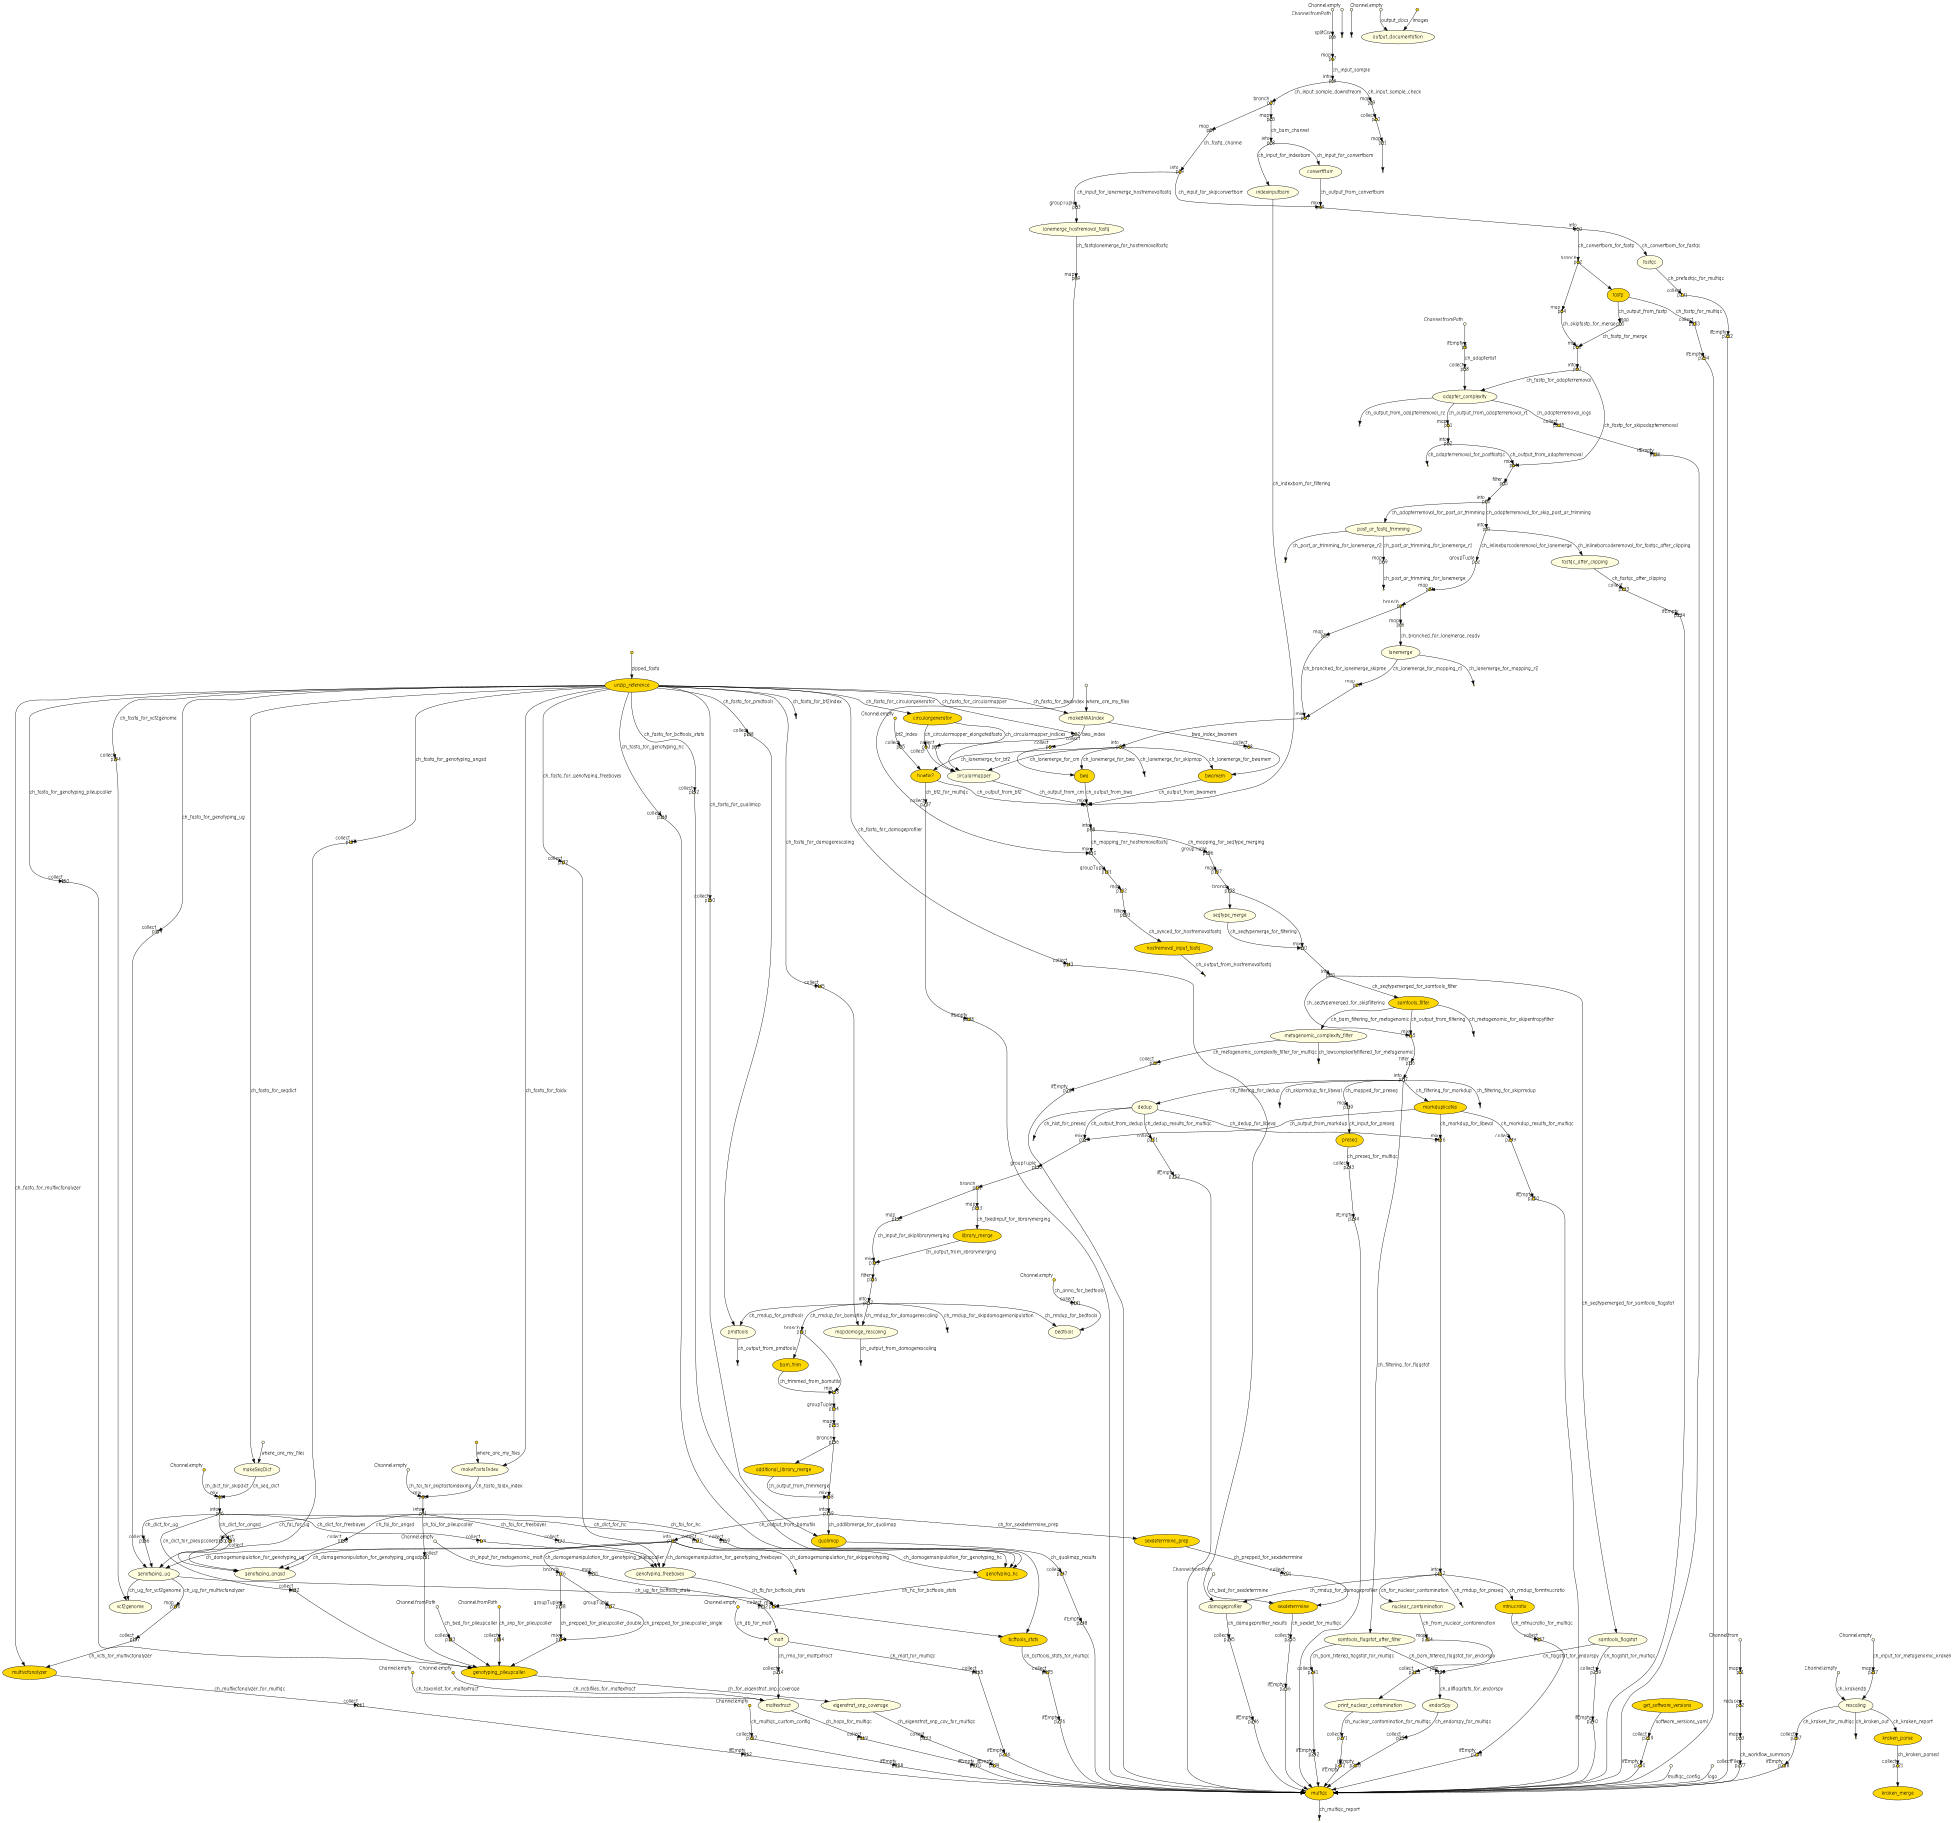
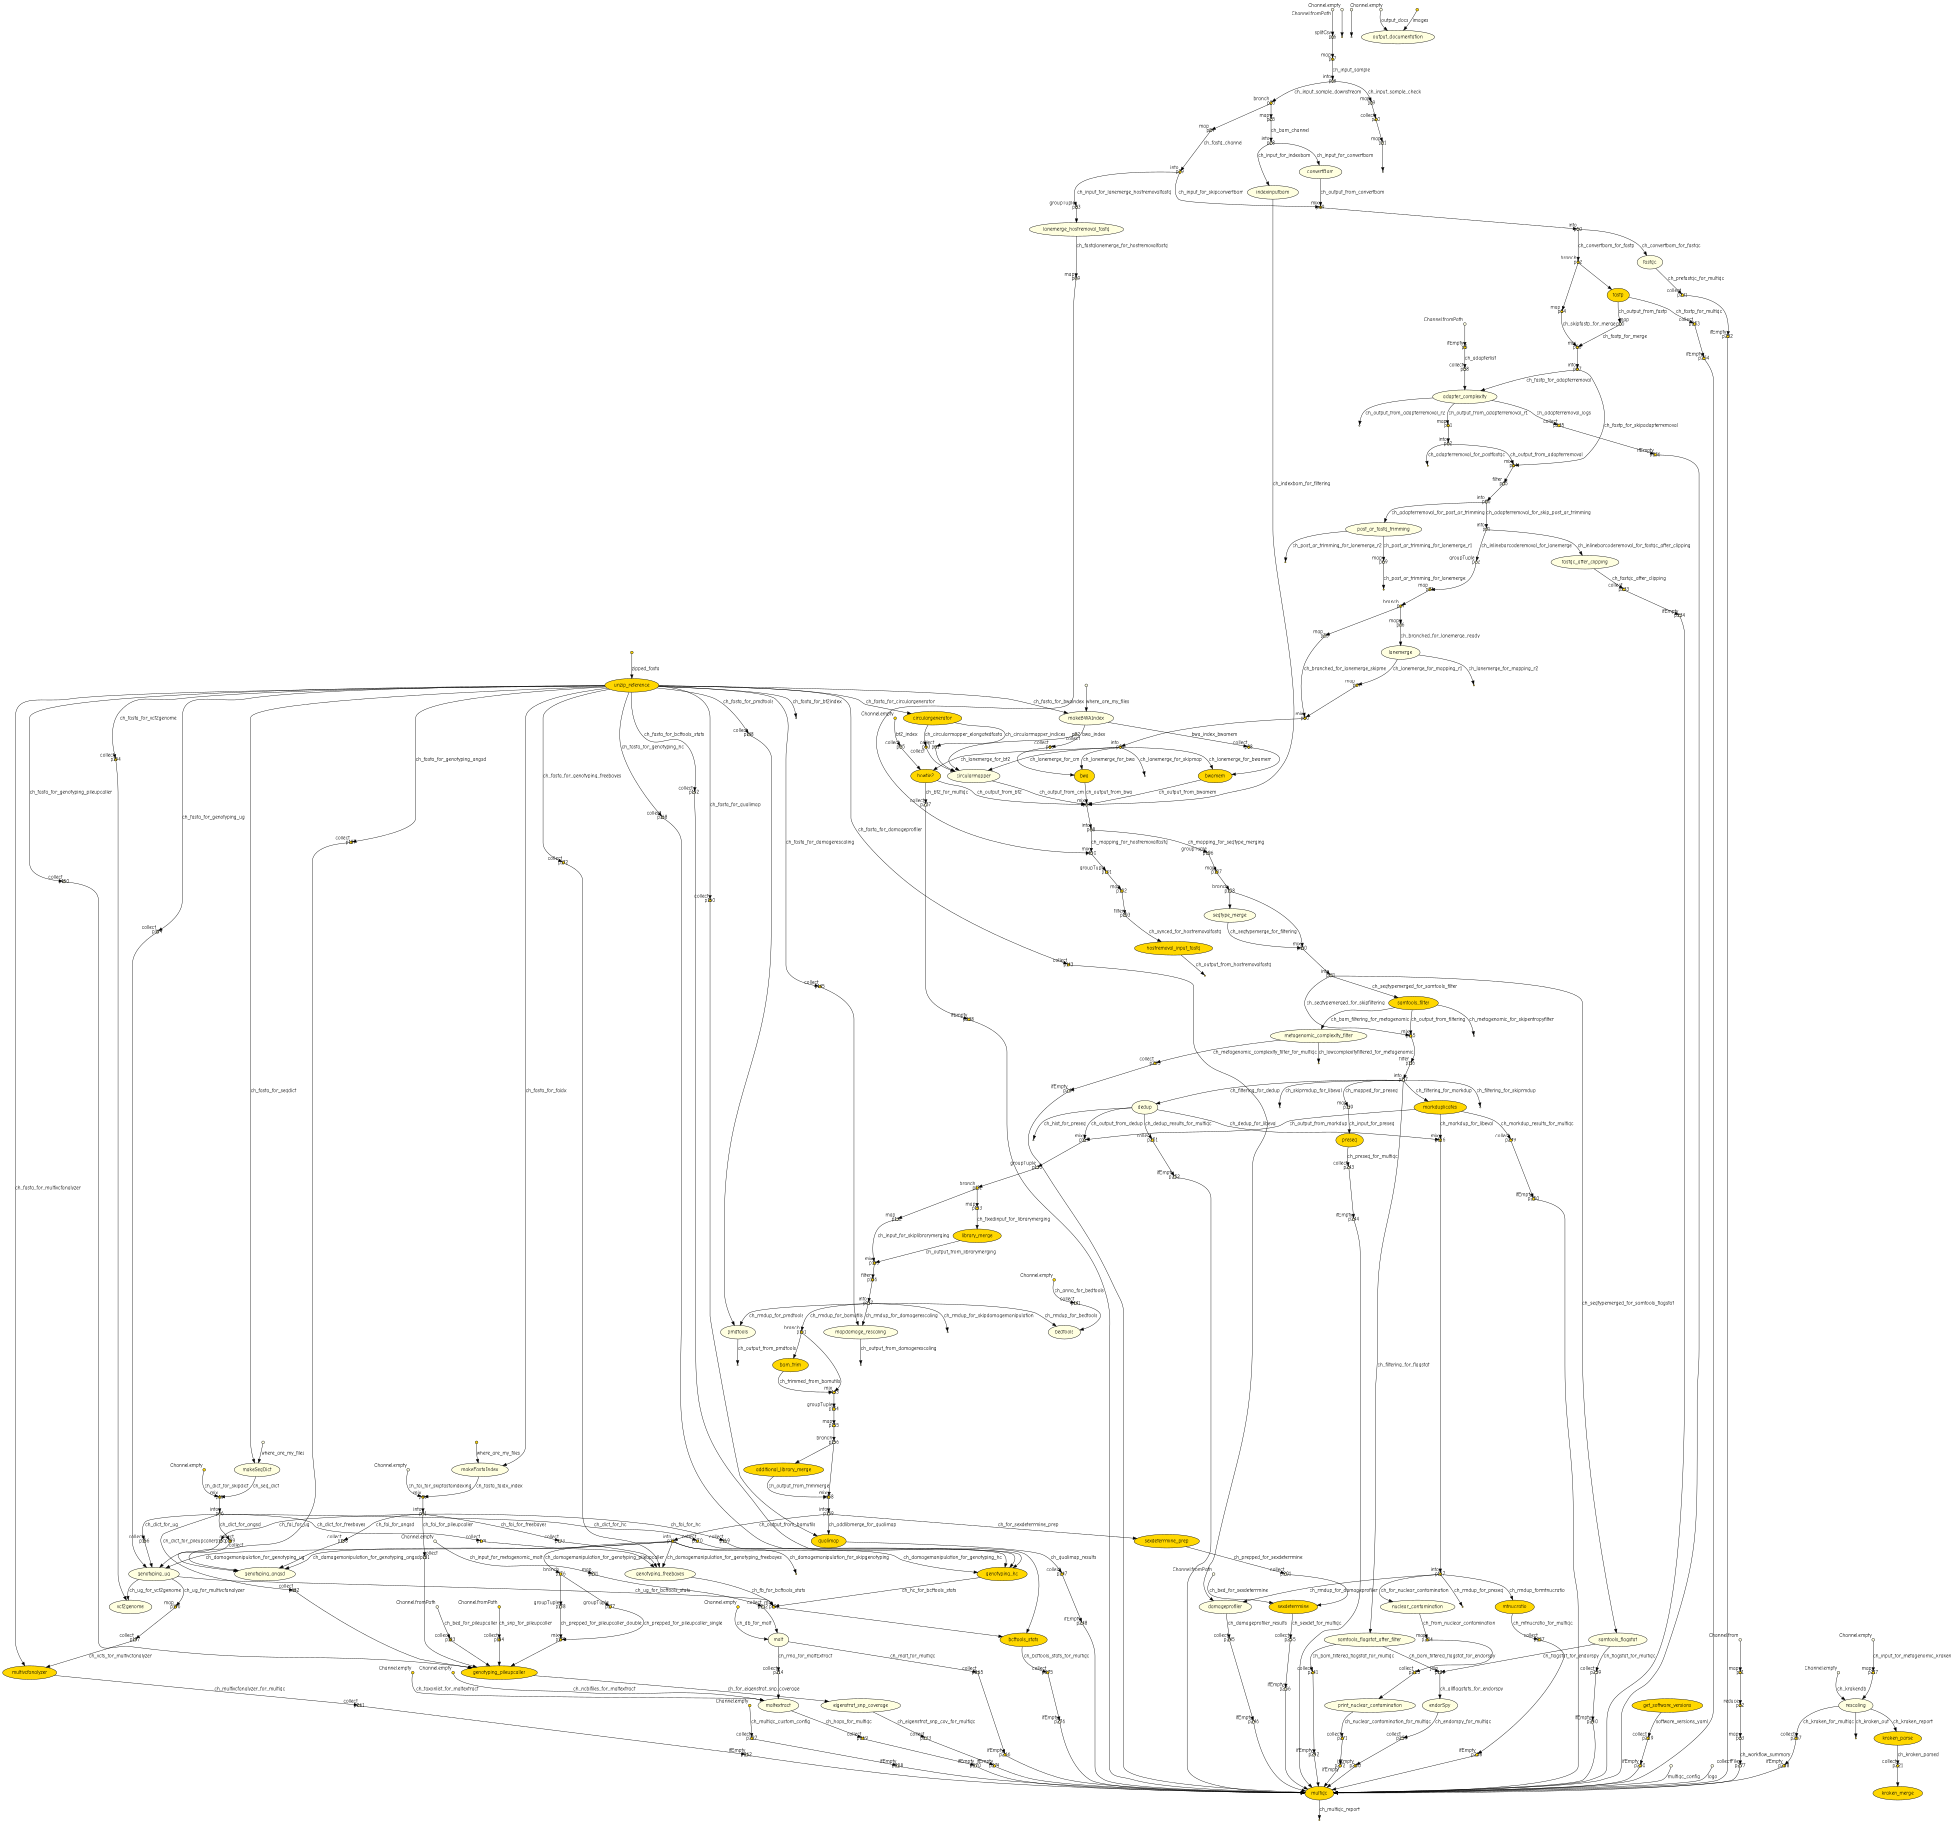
edge "unzip_reference" -> "p92 collect": removed, label "ch_fasta_for_circularmapper"
